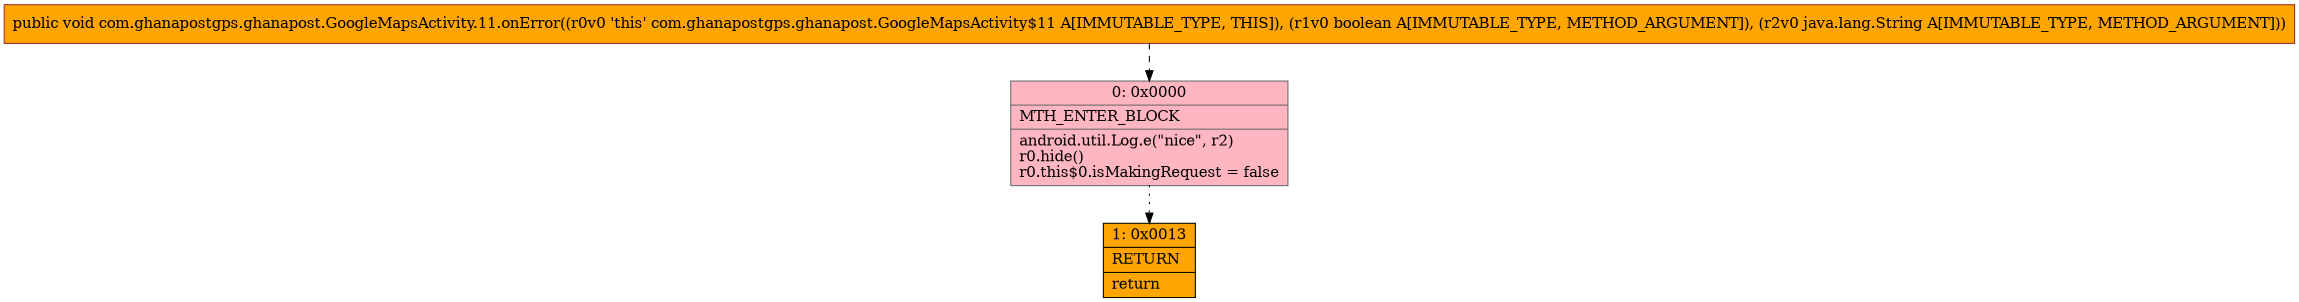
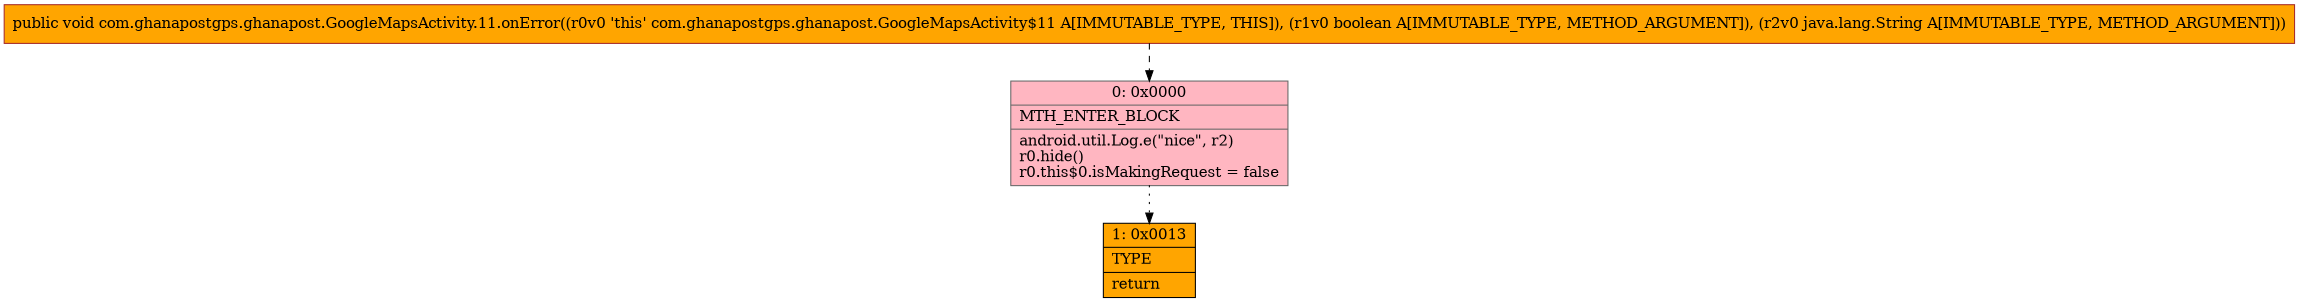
node "1: 0x0013": text "RETURN" -> "TYPE"
